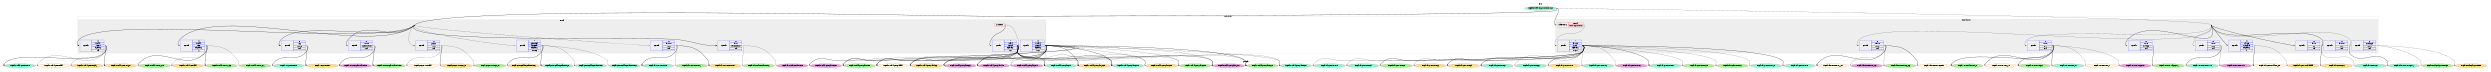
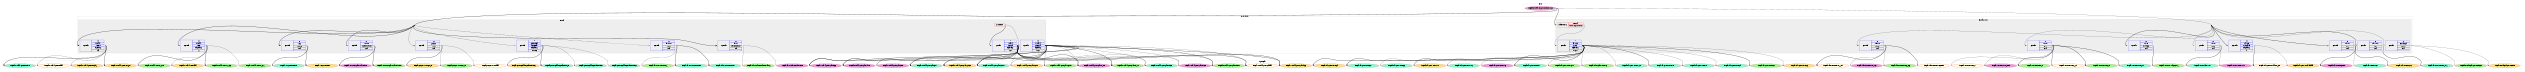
node "portage://gnome-extra/nautilus-dropbox-1.6.2": fillcolor aquamarine -> plum
node "portage://dev-python/docutils-0.13.1": fillcolor khaki -> aquamarine
node "portage://dev-util/desktop-file-utils-0.24": label "portage://dev-util/desktop-file-utils-0.24" -> "portage://dev-util/desktop-file-positive-0.24"
node "portage://x11-positive/gtk+-3.24.8": label "portage://x11-positive/gtk+-3.24.8" -> "portage://x11-libs/gtk+-3.24.8"
node "portage://x11-libs/libnotify-0.7.7-r1": label "portage://x11-libs/libnotify-0.7.7-r1" -> "portage://x11-libs/net-0.7.7-r1"
node "portage://dev-libs/glib-2.58.3-r1": added
